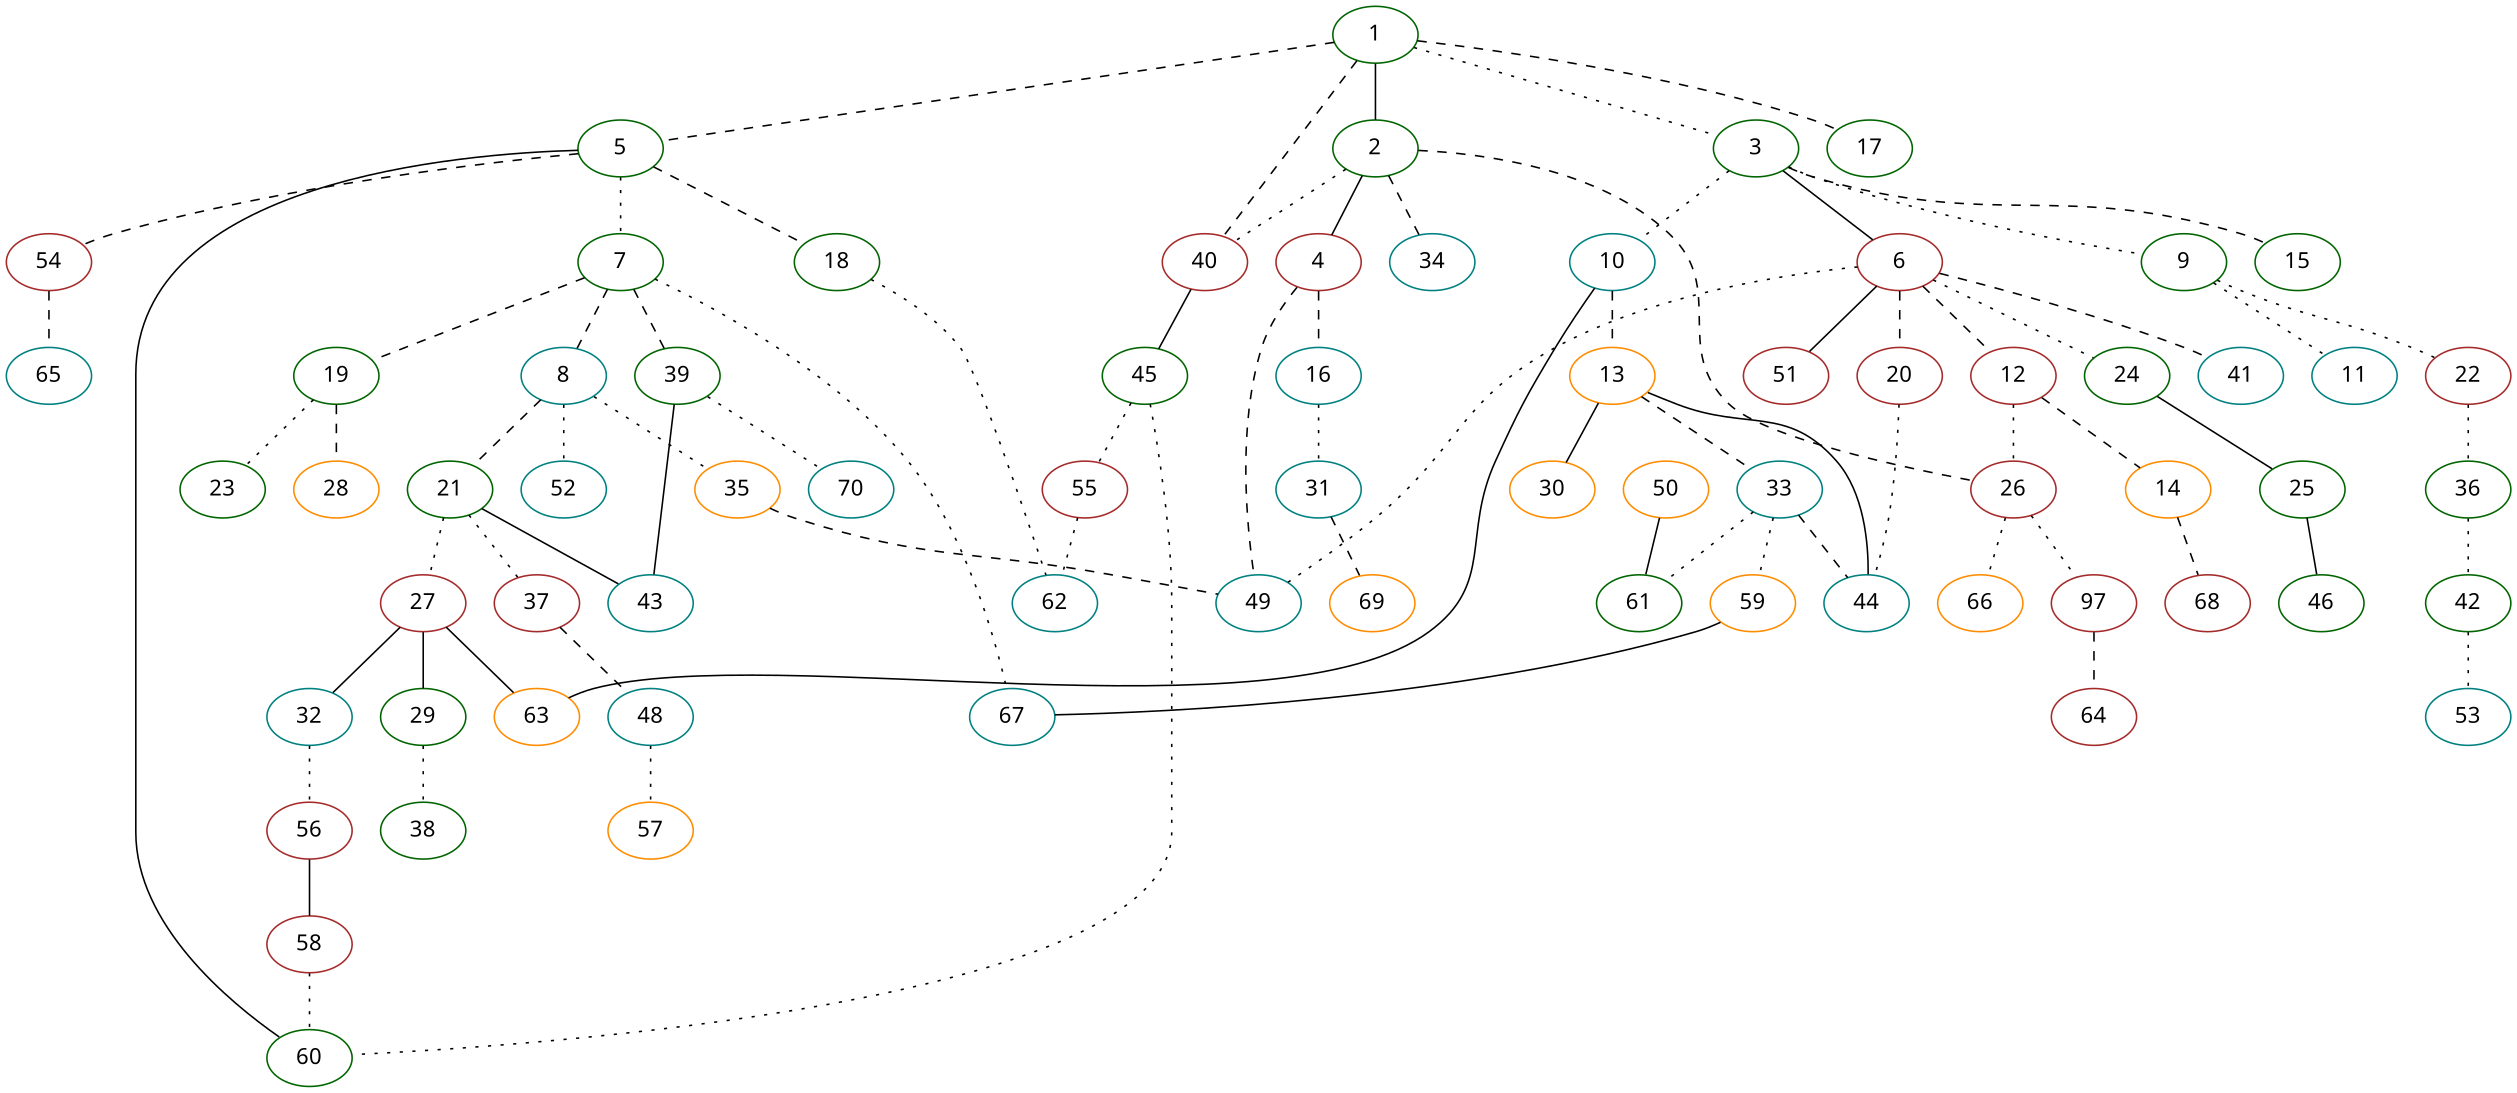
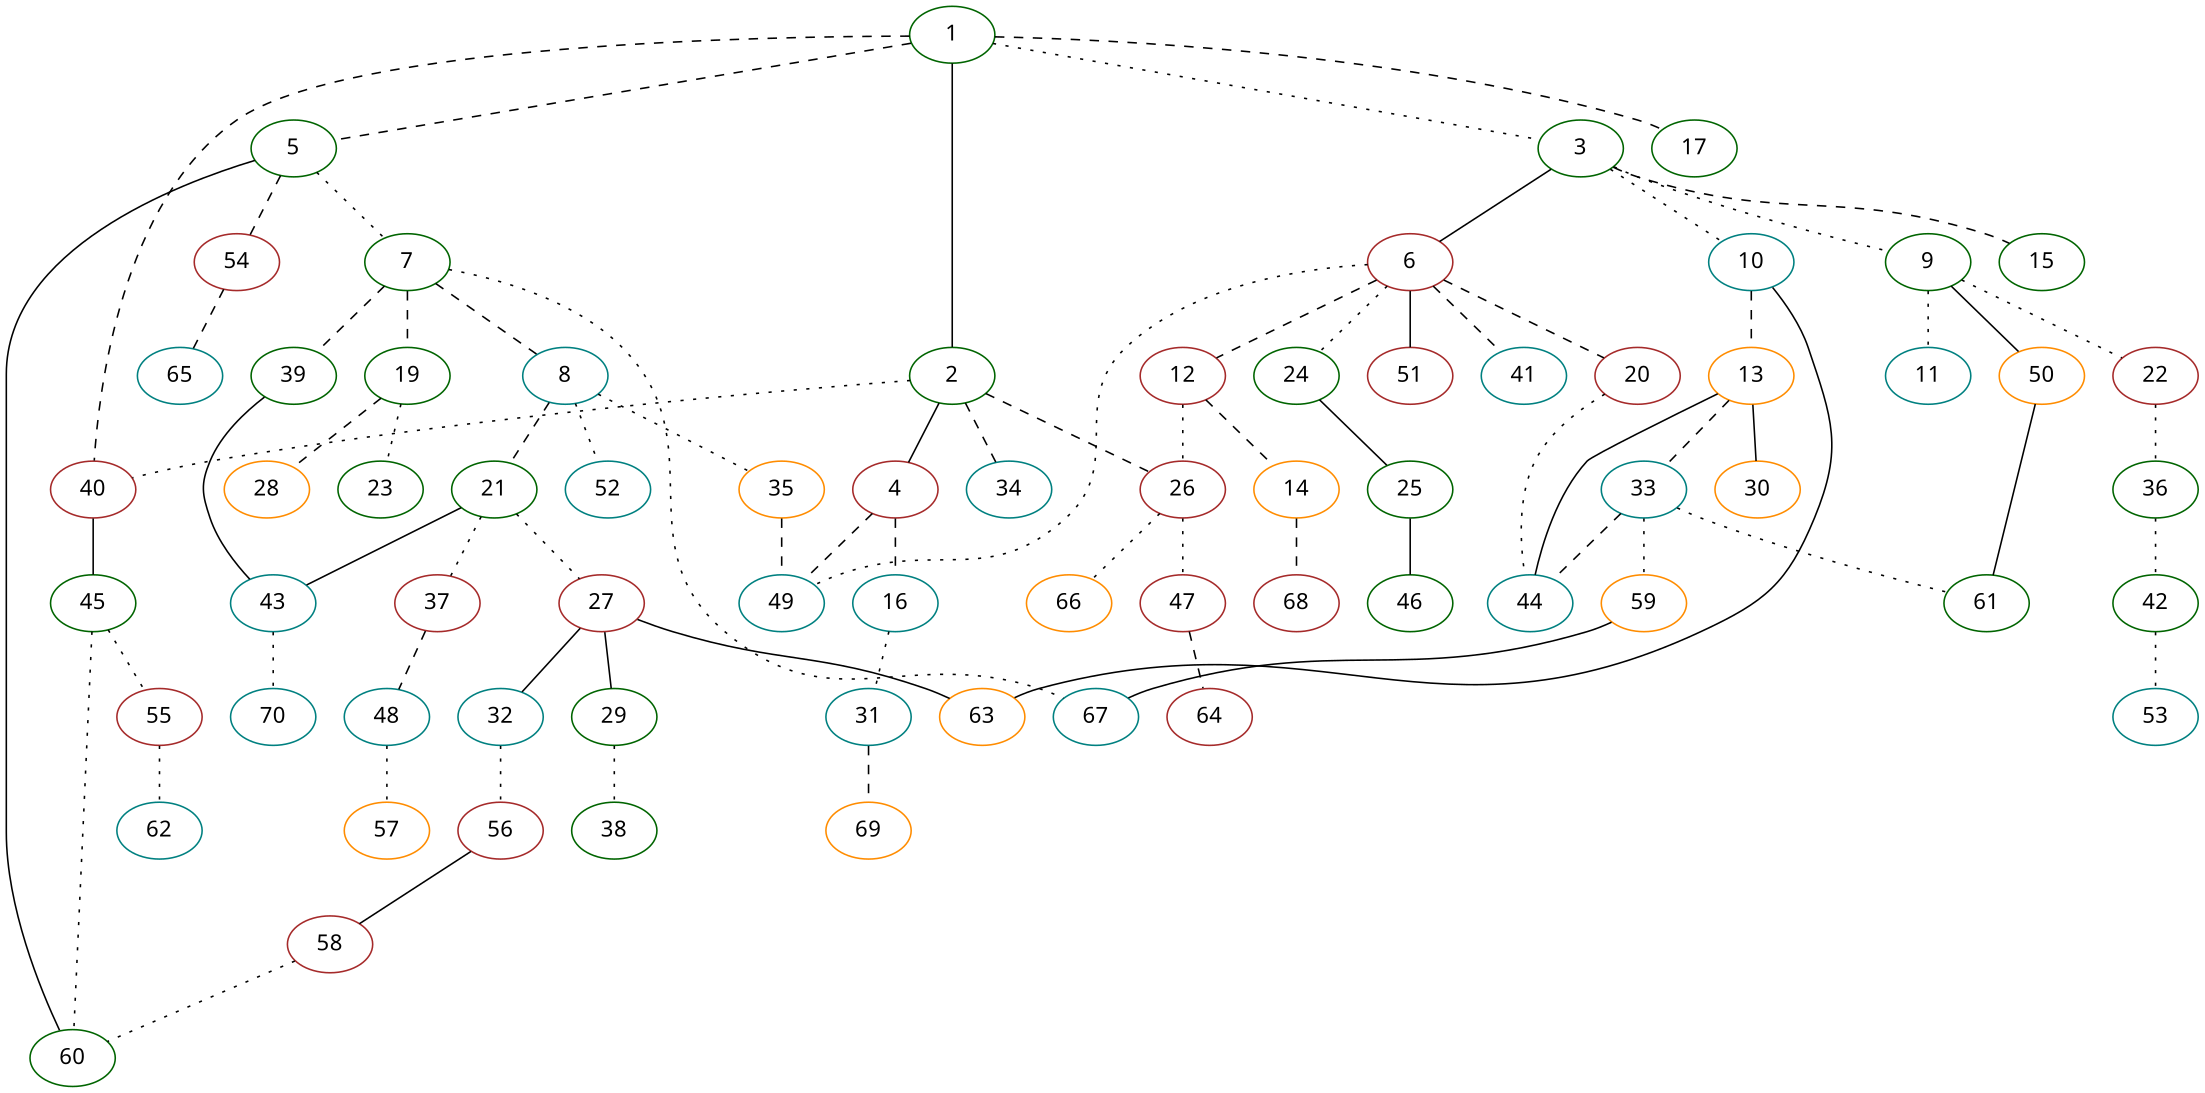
node "18": removed
edge "9" -- "50": added
edge "39" -- "70": now "43" -- "70"
node "97": label "97" -> "47"
